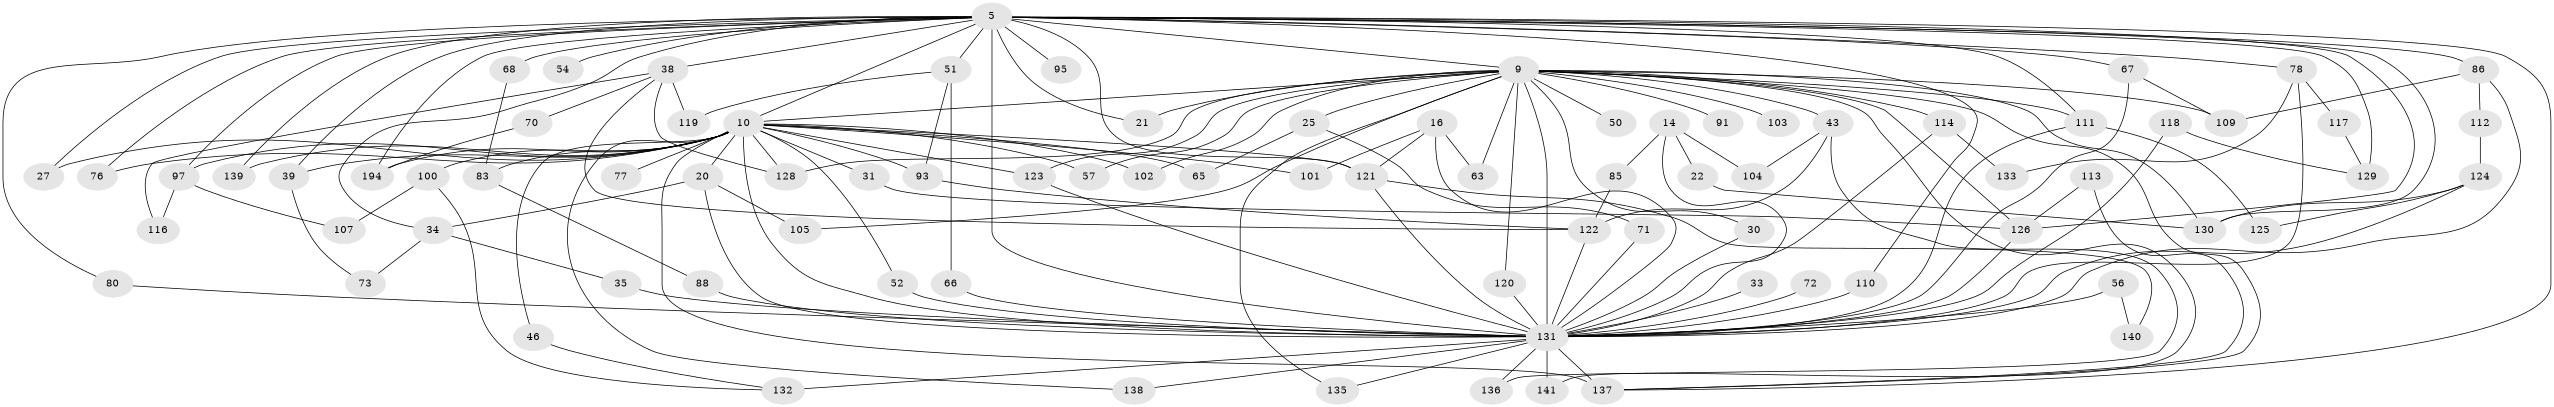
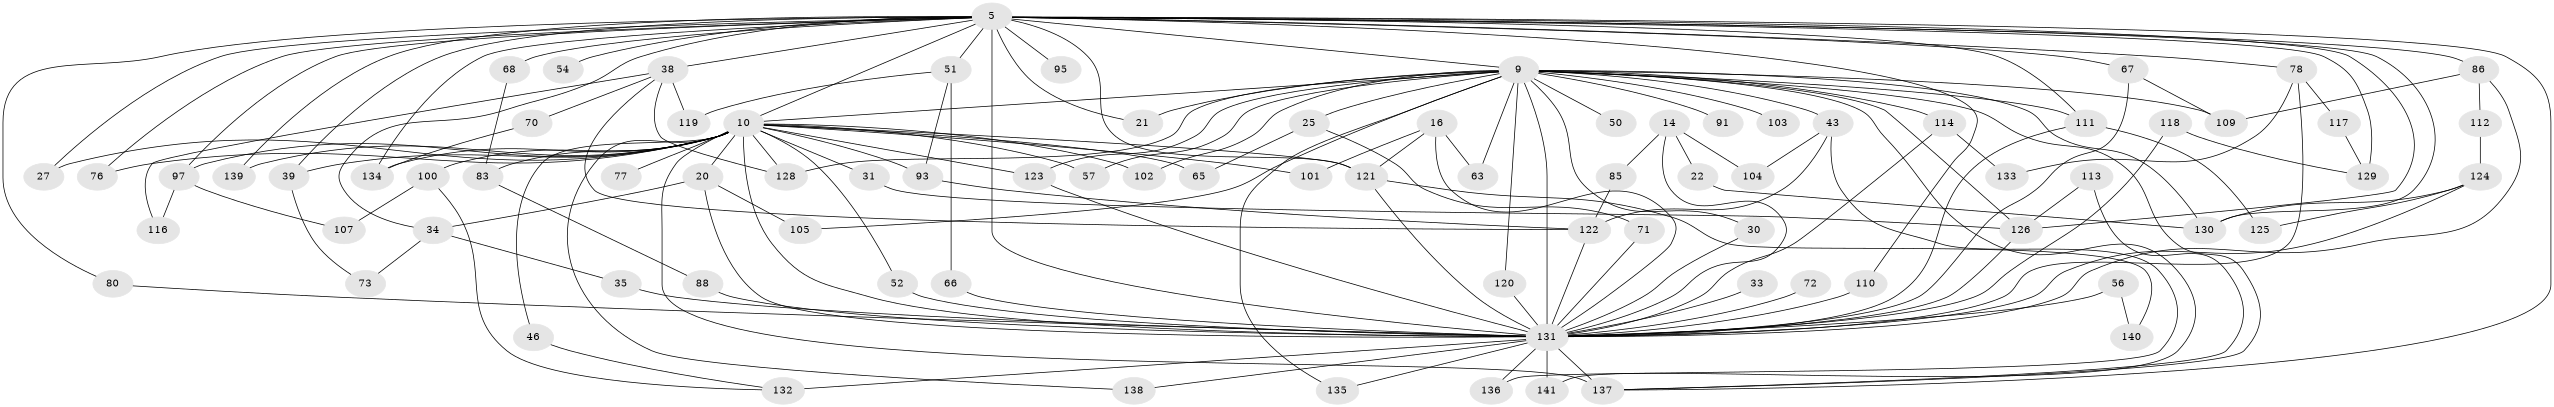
node "194": label "194" -> "134"
